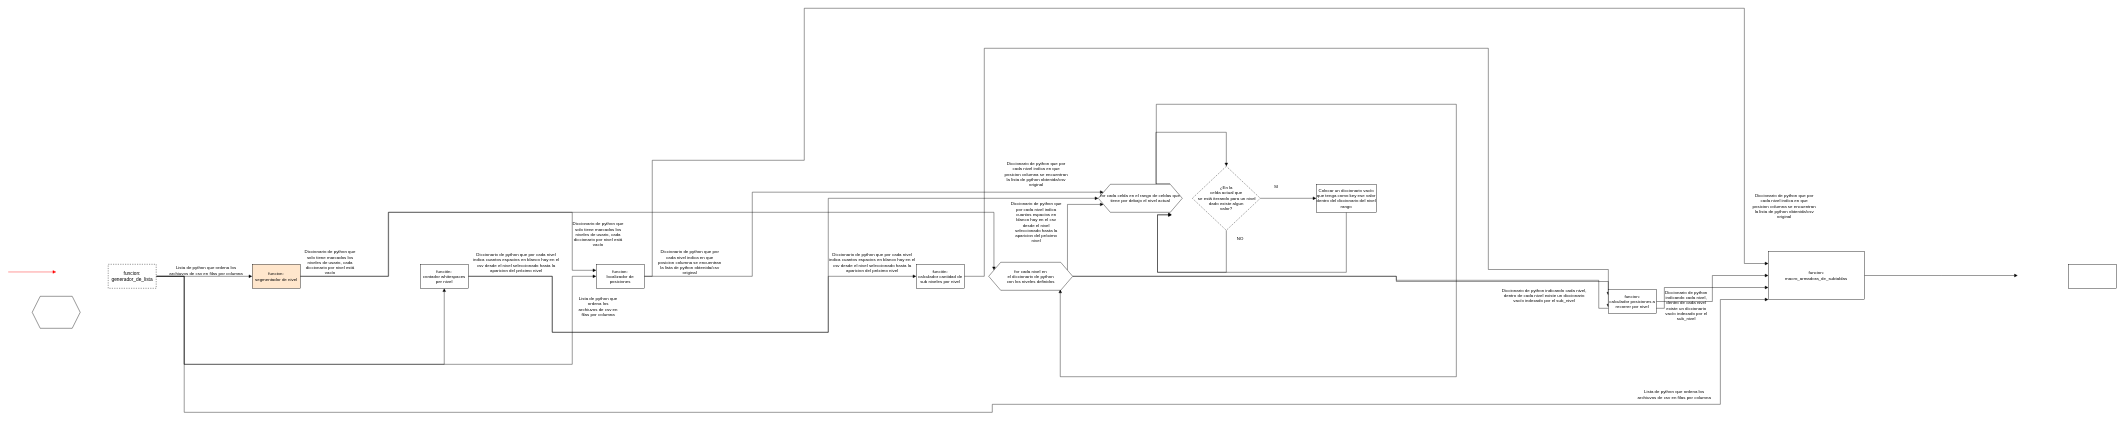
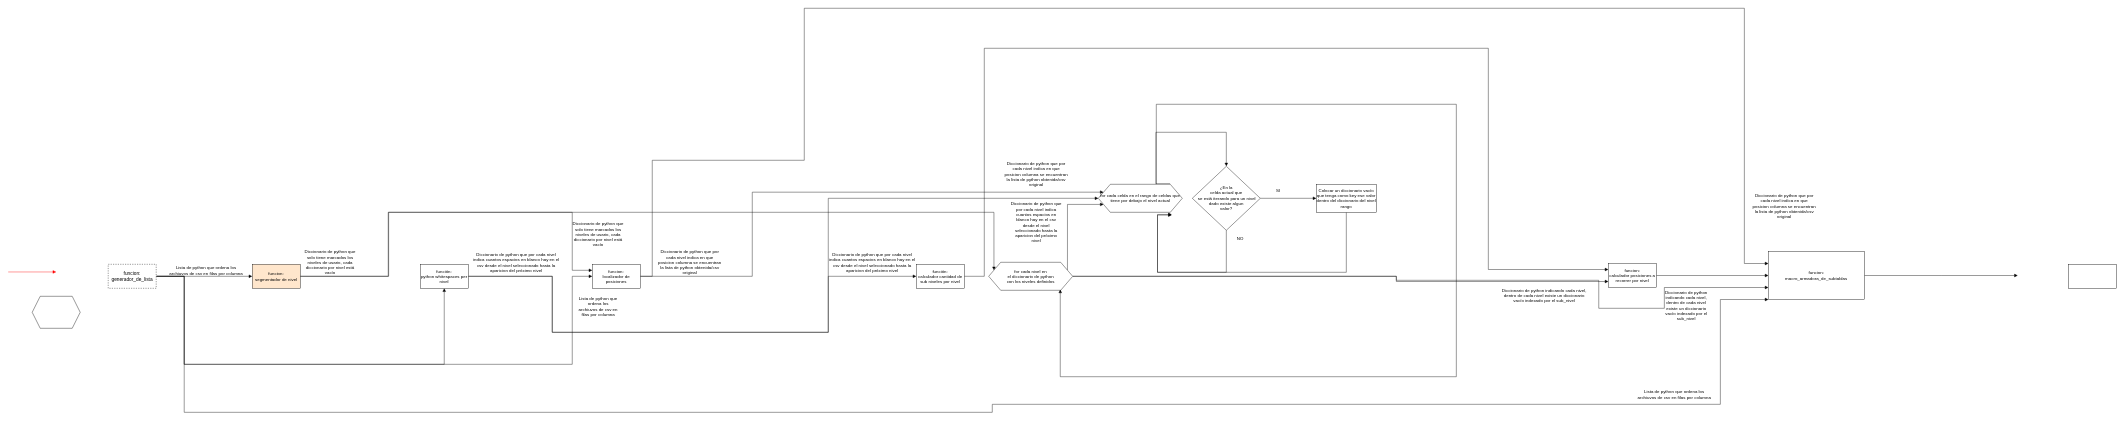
node "SI": moved (1276, 186) -> (1278, 190)
node "¿En la celda actual que se está iterando para un nivel dado existe algun valor?": style dashed -> solid
node "función: contador whitespaces per nivel": label "función: contador whitespaces per nivel" -> "función: python whitespaces per nivel"
node "funcion: localizador de posiciones": moved (620, 276) -> (616, 276)
node "funcion: calculador posiciones a recorrer por nivel": moved (1632, 301) -> (1632, 275)
